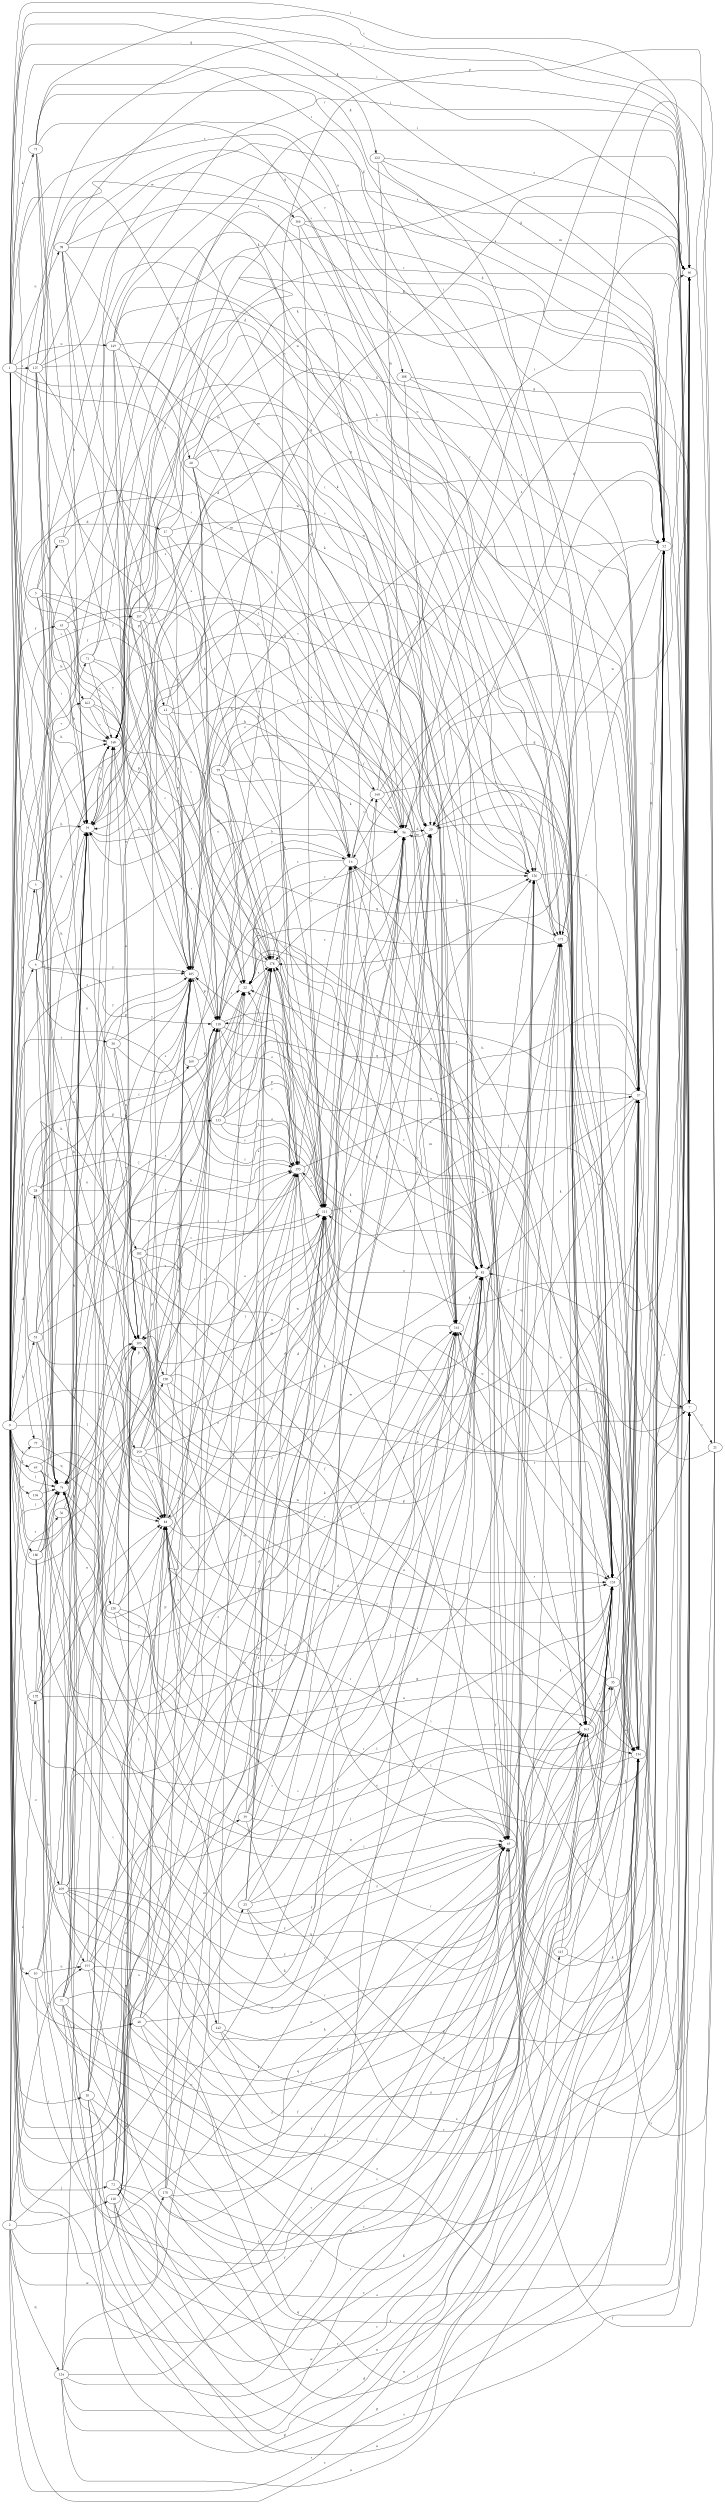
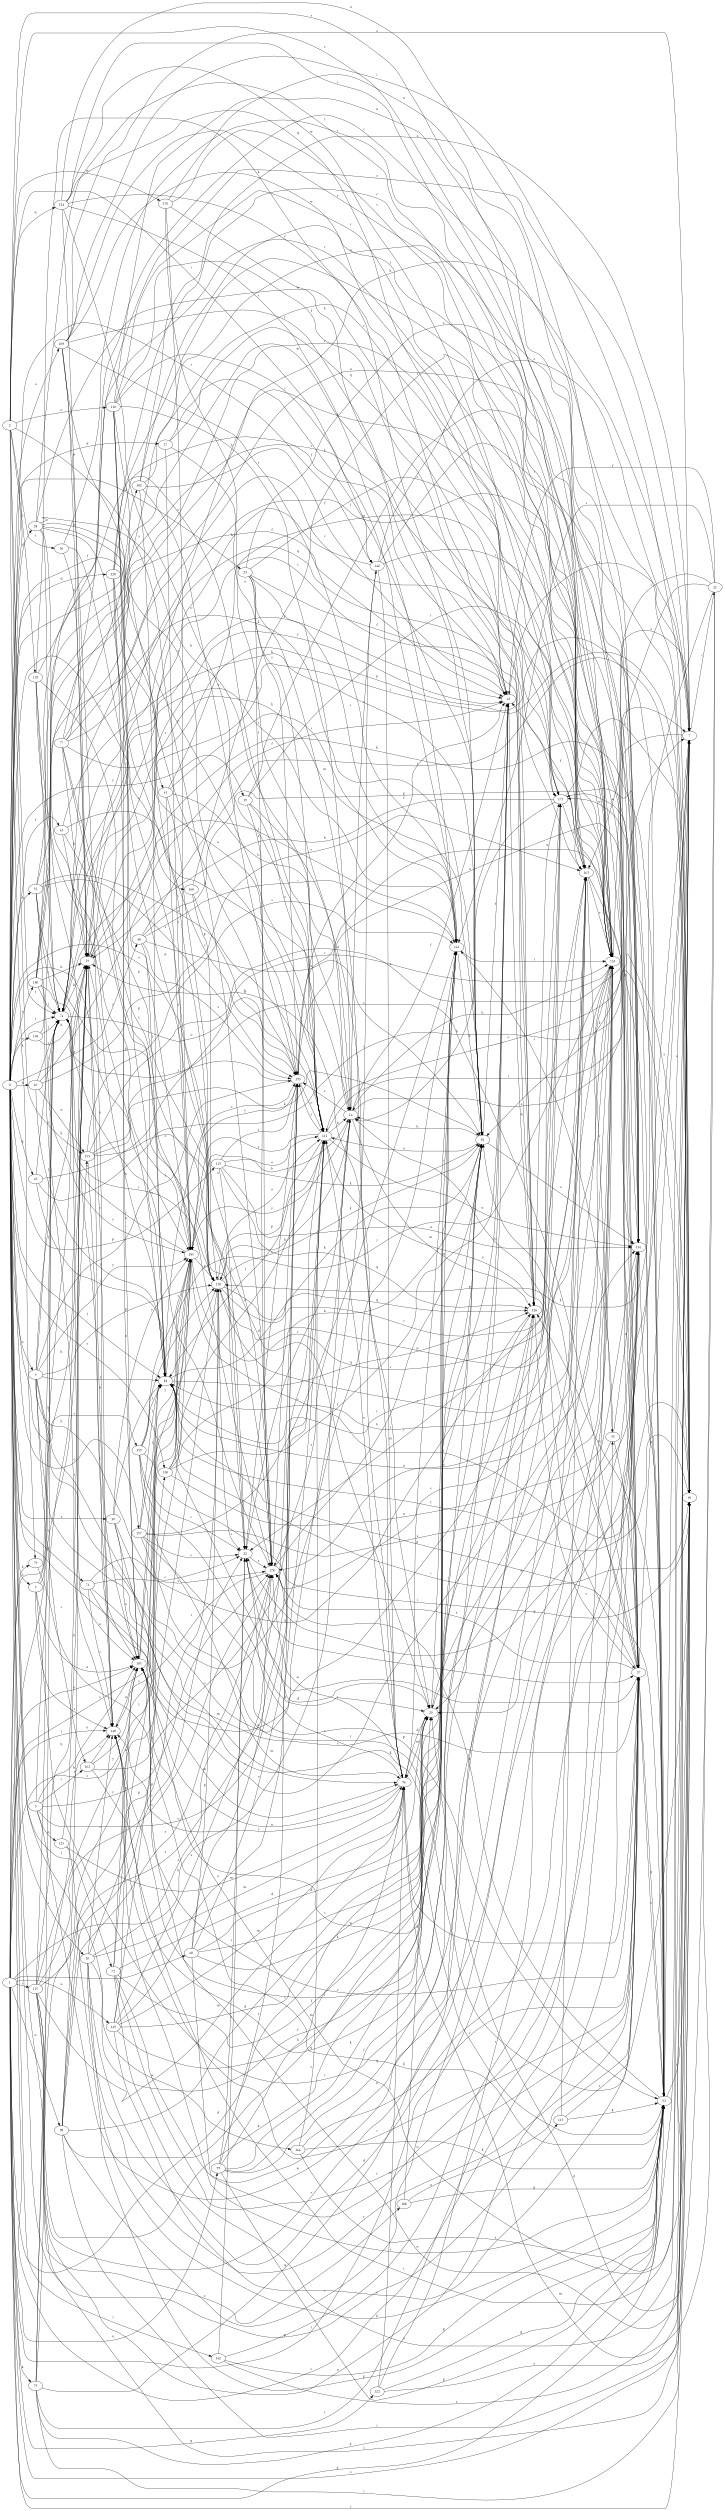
edge "170" -> "14": now "110" -> "14"
edge "1" -> "99": added, label "n"
